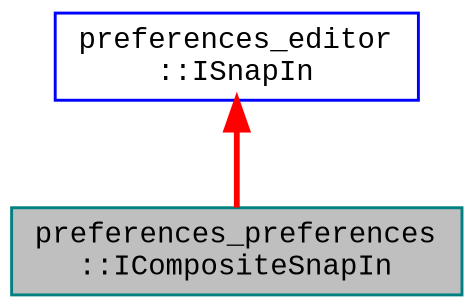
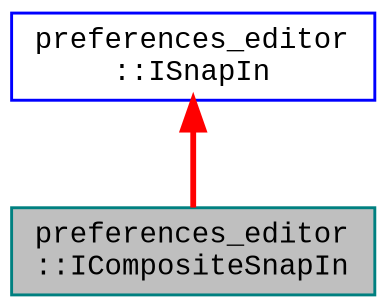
node "preferences_preferences ::ICompositeSnapIn": label "preferences_preferences ::ICompositeSnapIn" -> "preferences_editor ::ICompositeSnapIn"
